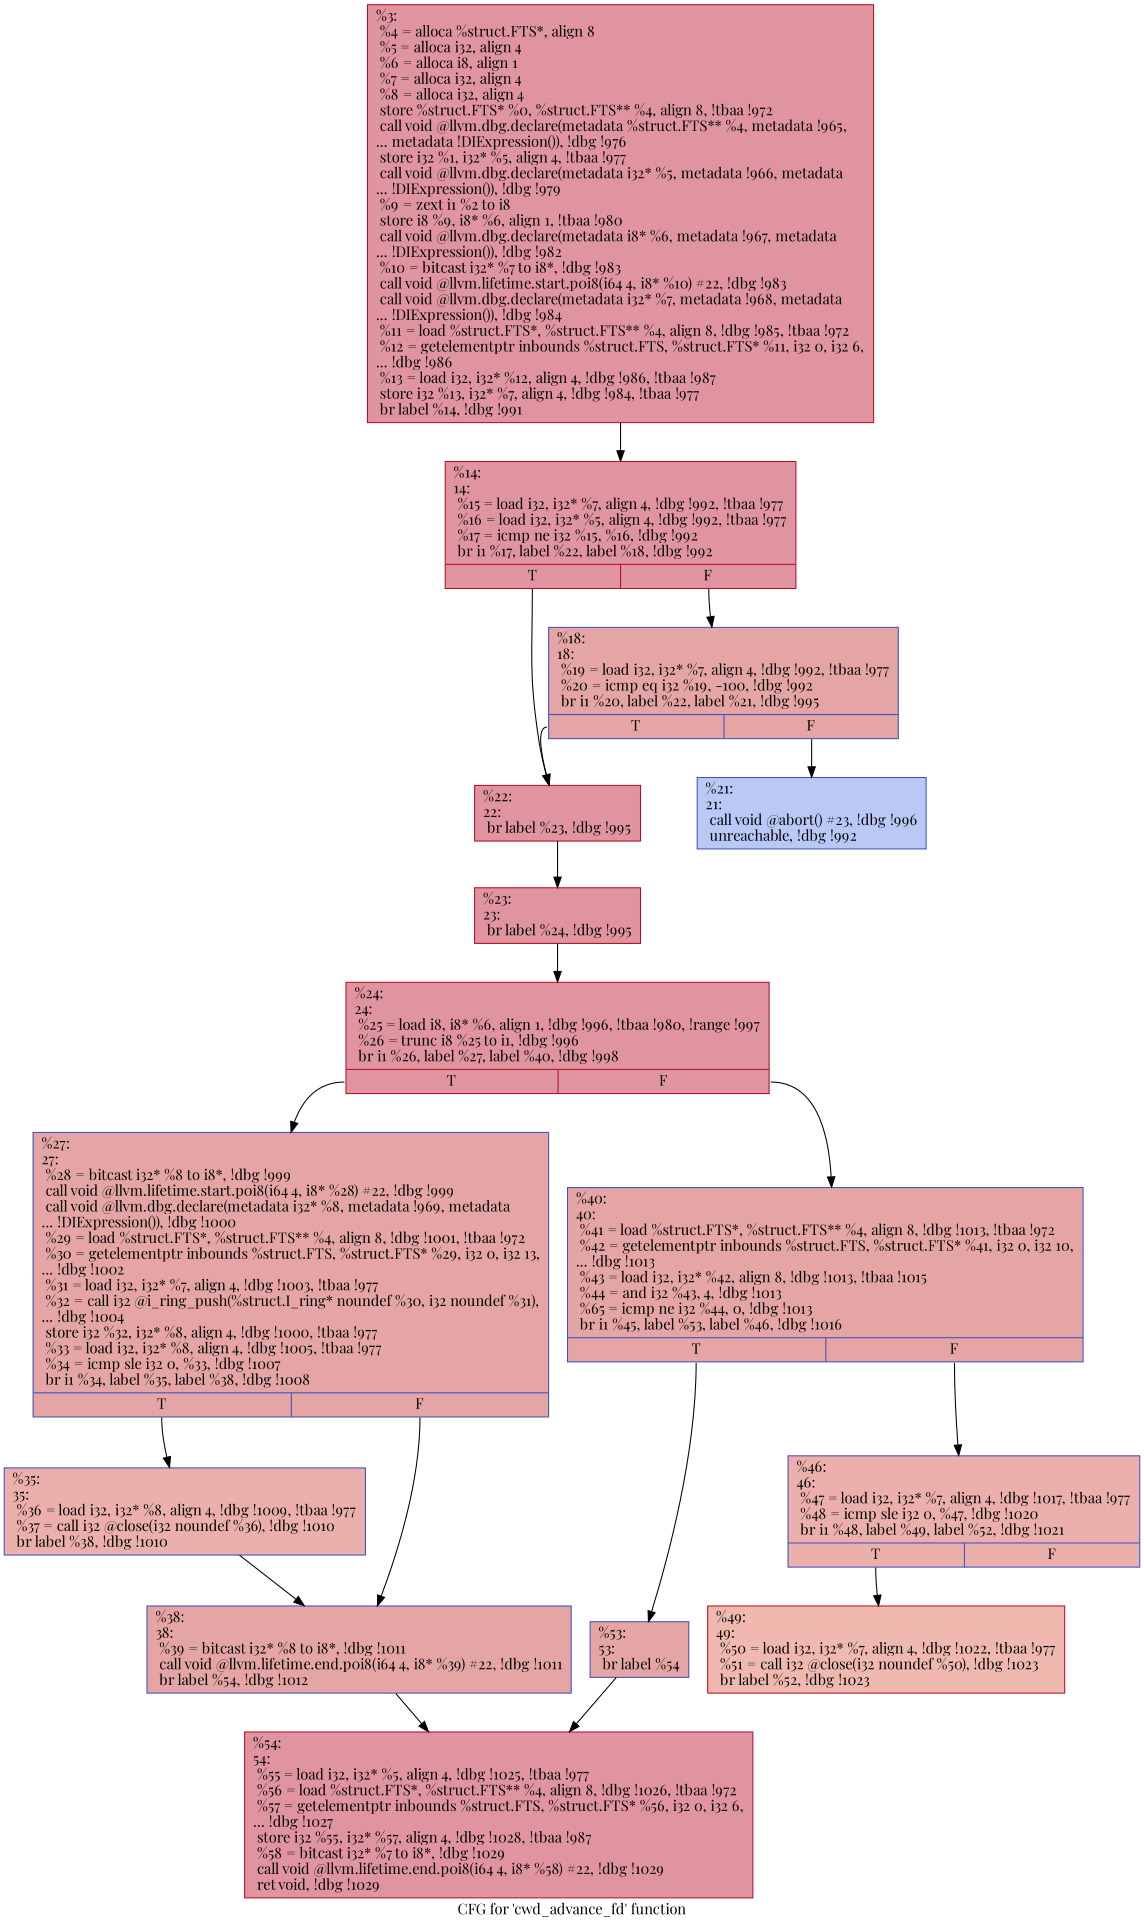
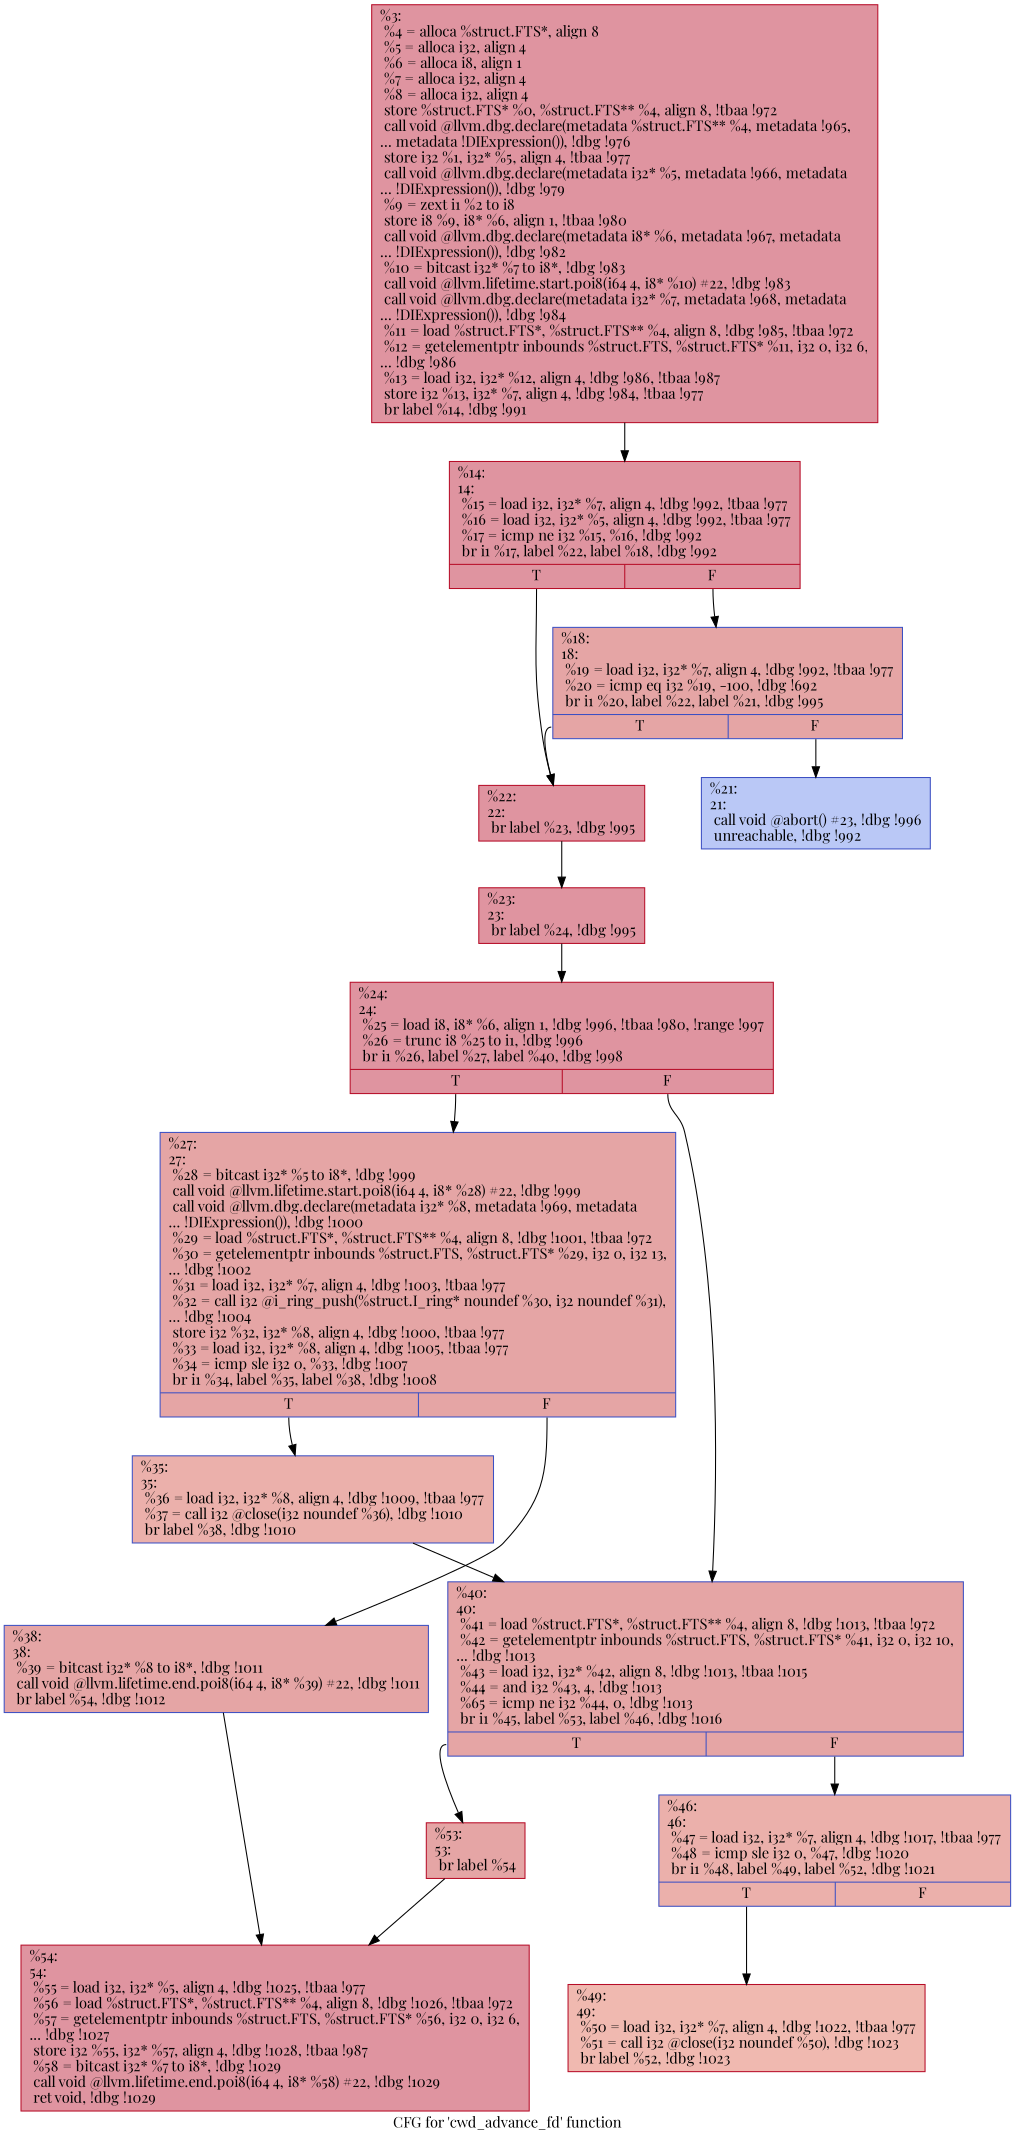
node "%18:": text "%20 = icmp eq i32 %19, -100, !dbg !992" -> "%20 = icmp eq i32 %19, -100, !dbg !692"
node "%27:": text "%28 = bitcast i32* %8 to i8*, !dbg !999" -> "%28 = bitcast i32* %5 to i8*, !dbg !999"
edge "%35:" -> "%38:": now "%35:" -> "%40:"
node "%53:": color #3d50c3ff -> #b70d28ff
